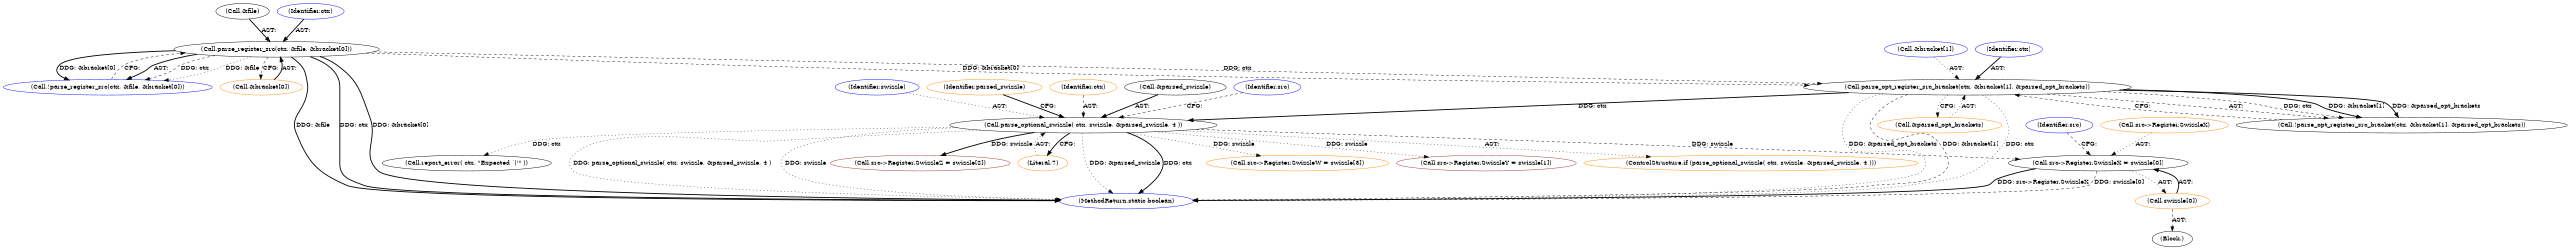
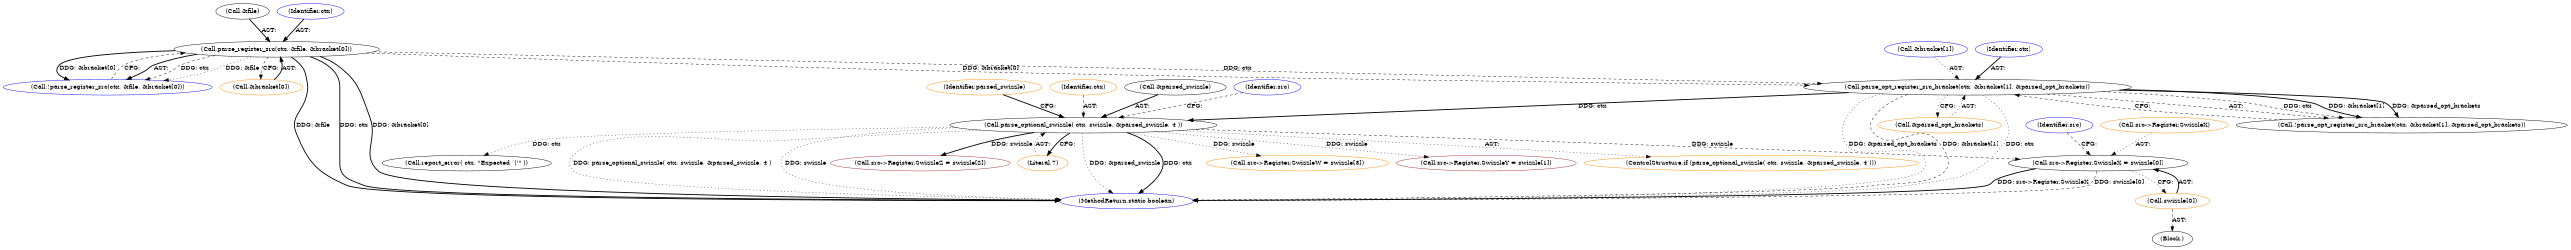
node "(Identifier,swizzle)": removed
edge "(Call,src->Register.SwizzleX = swizzle[0])" -> "(Call,swizzle[0])": label "AST: " -> "CFG: "
